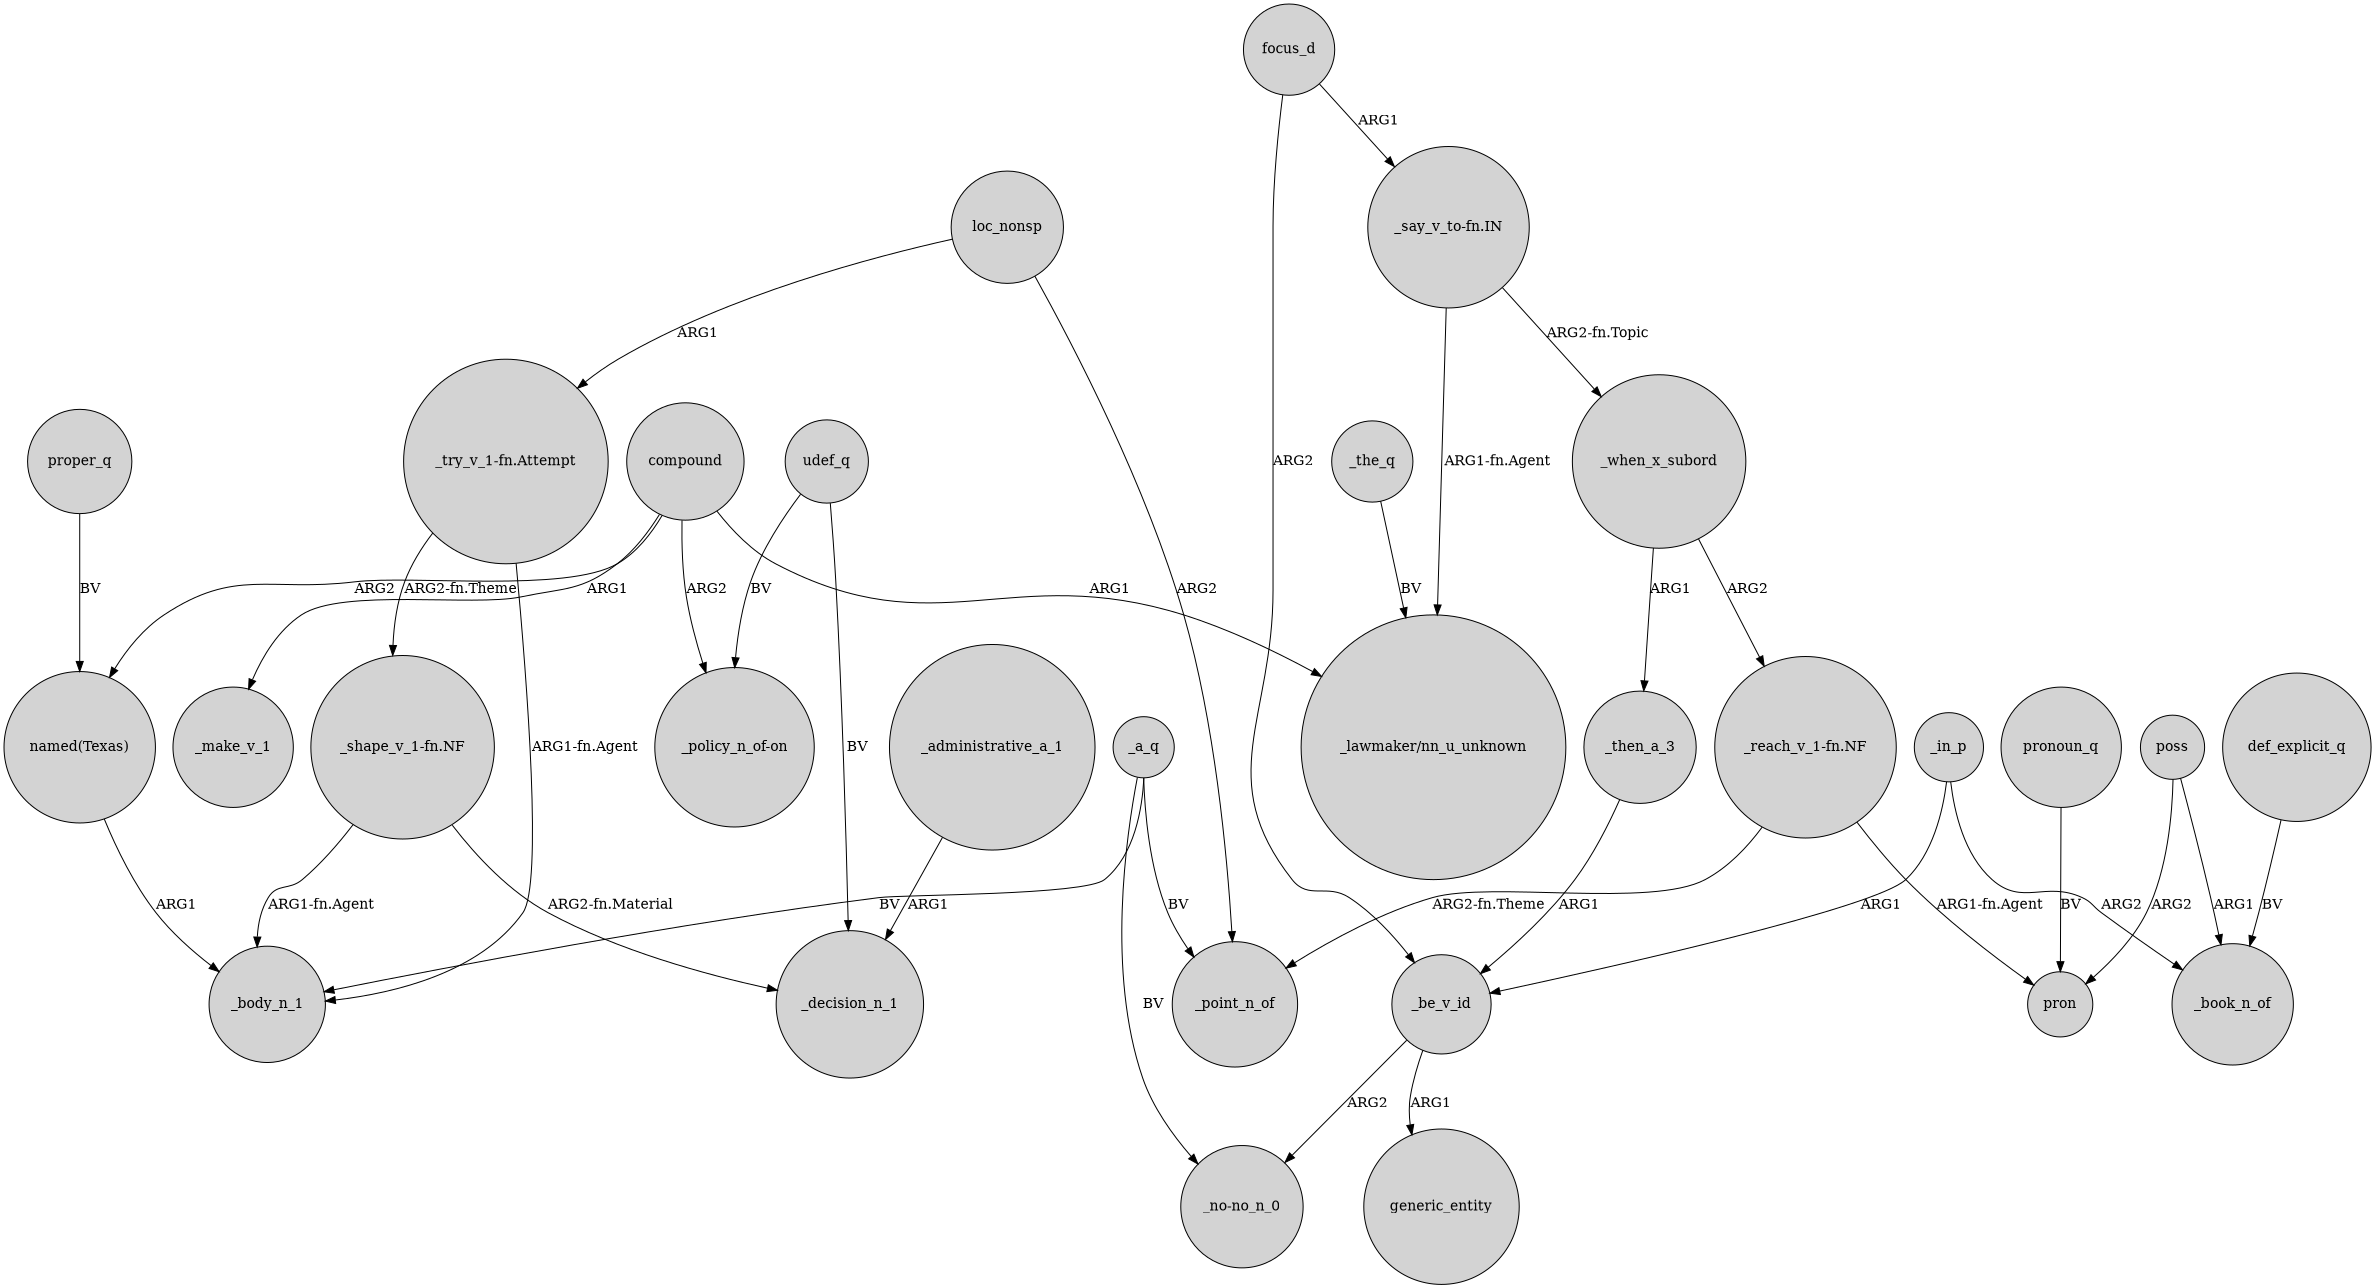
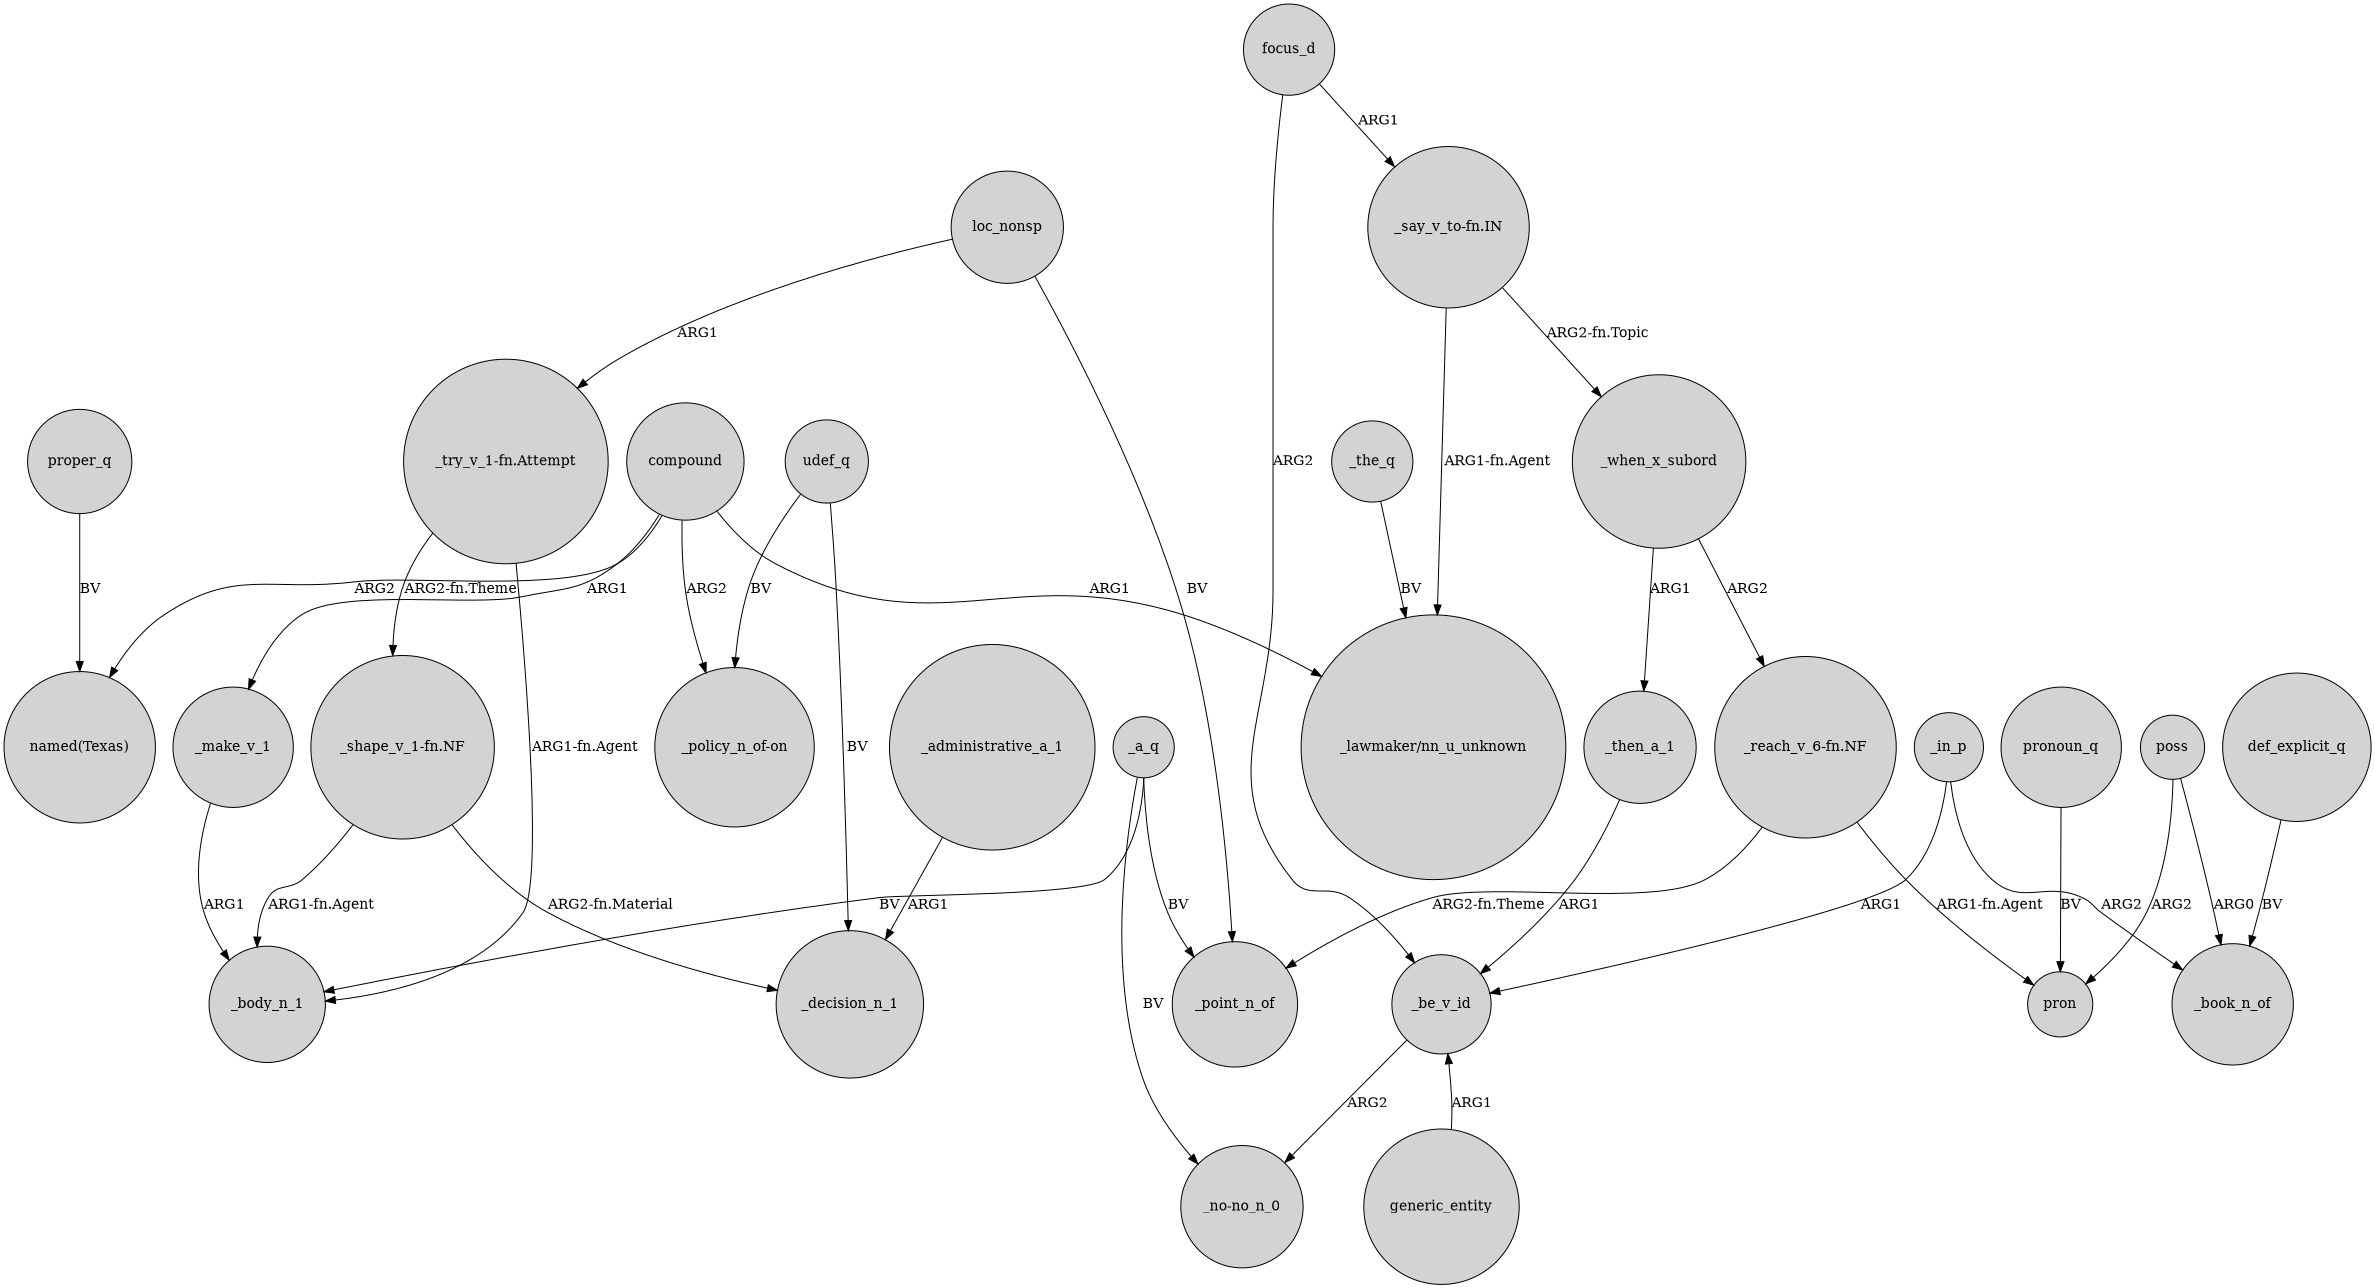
edge "loc_nonsp" -> "_point_n_of": label "ARG2" -> "BV"
node "_then_a_3": label "_then_a_3" -> "_then_a_1"
node "_reach_v_1-fn.NF": label "_reach_v_1-fn.NF" -> "_reach_v_6-fn.NF"
edge "named(Texas)" -> "_body_n_1": now "_make_v_1" -> "_body_n_1"
edge "poss" -> "_book_n_of": label "ARG1" -> "ARG0"
edge "_be_v_id" -> "generic_entity": reversed
